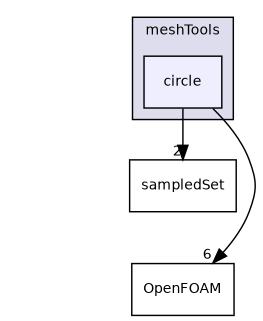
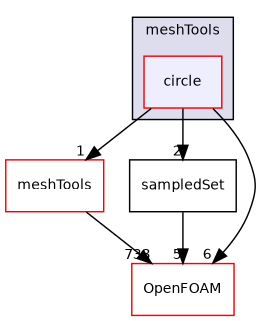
node "circle": color black -> red
node "meshTools": added
edge "sampledSet" -> "OpenFOAM": added
node "OpenFOAM": color black -> red
